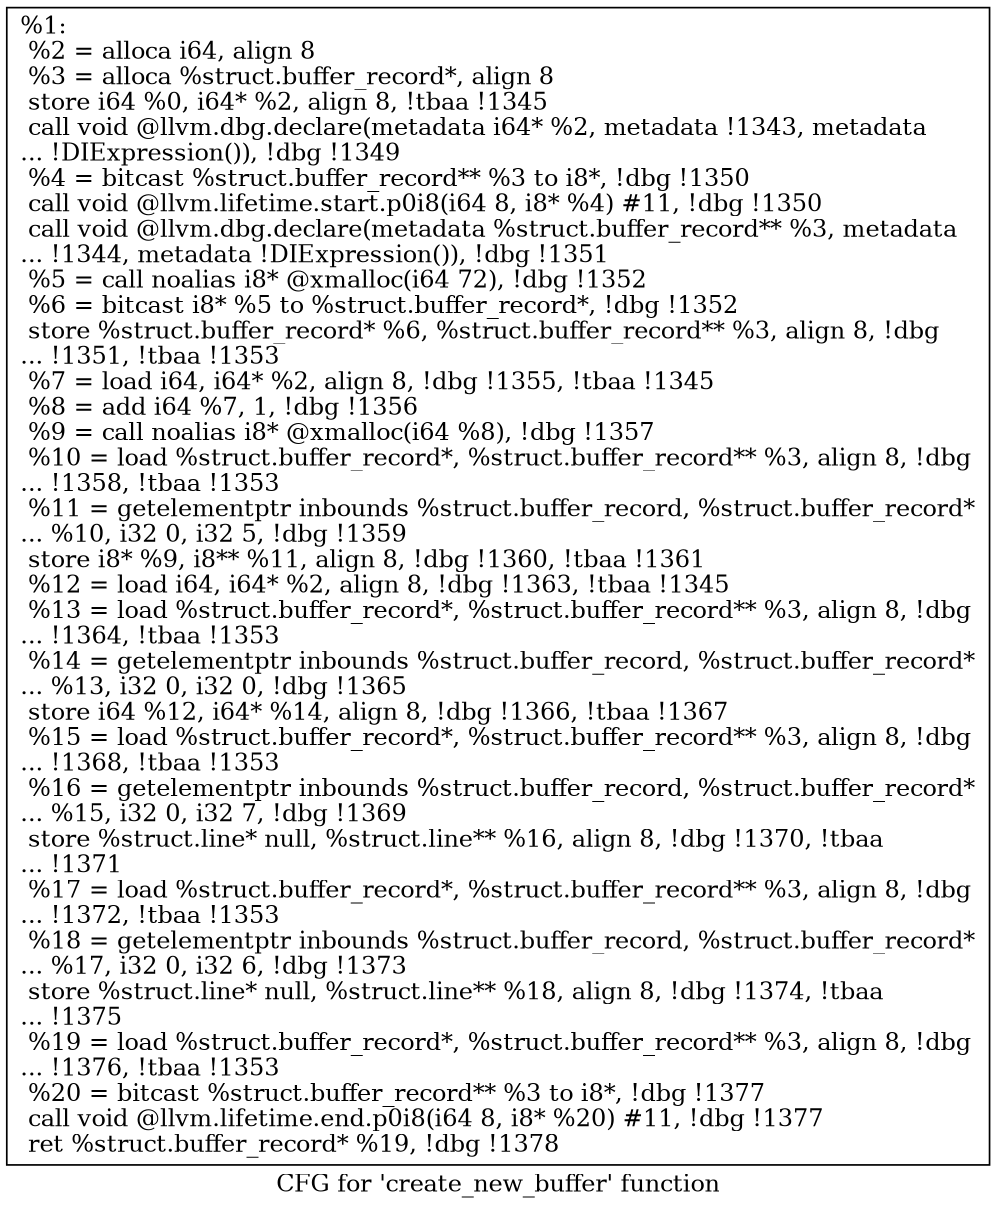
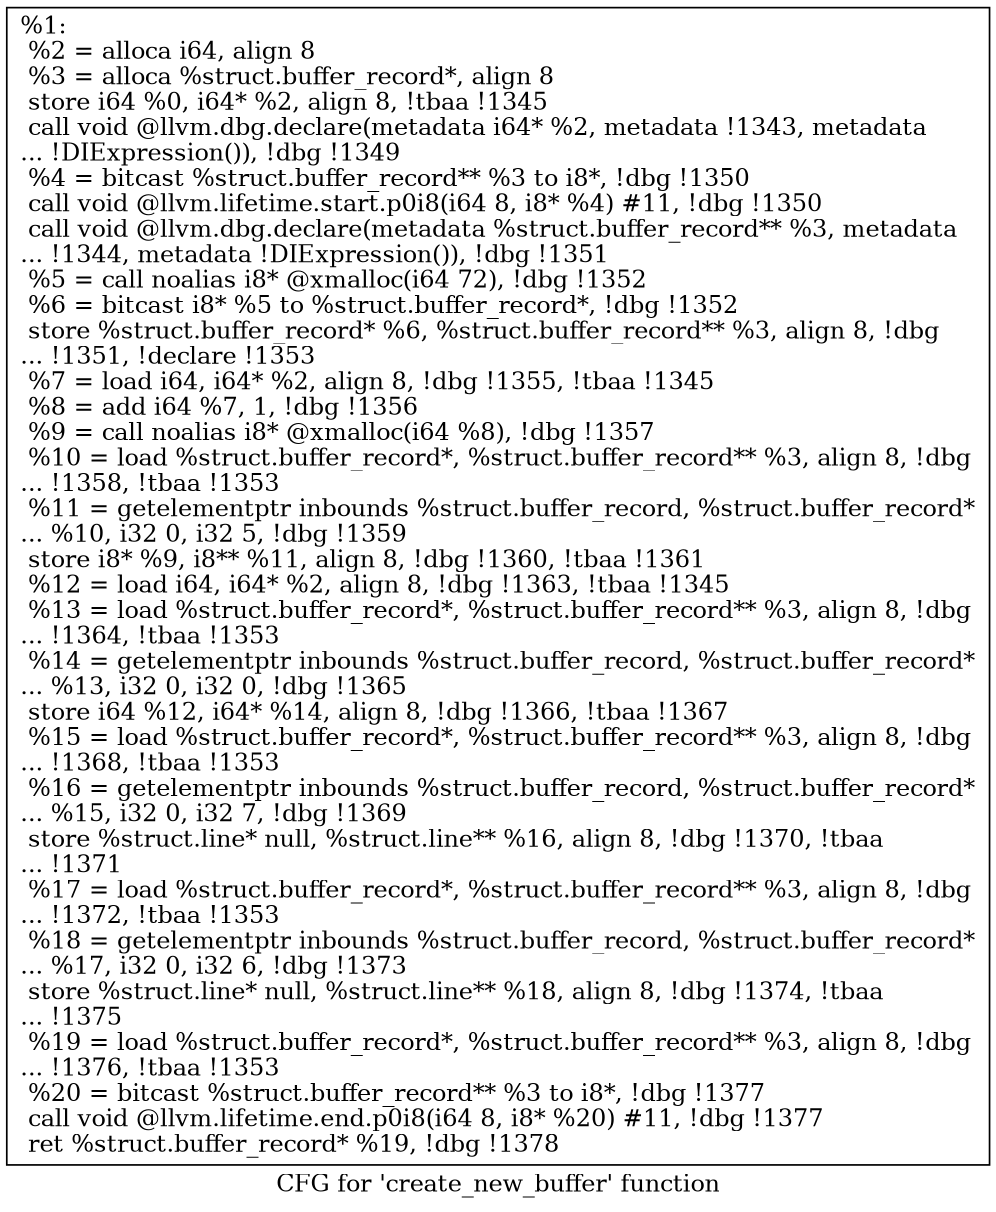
node "%1:": text "... !1351, !tbaa !1353" -> "... !1351, !declare !1353"
